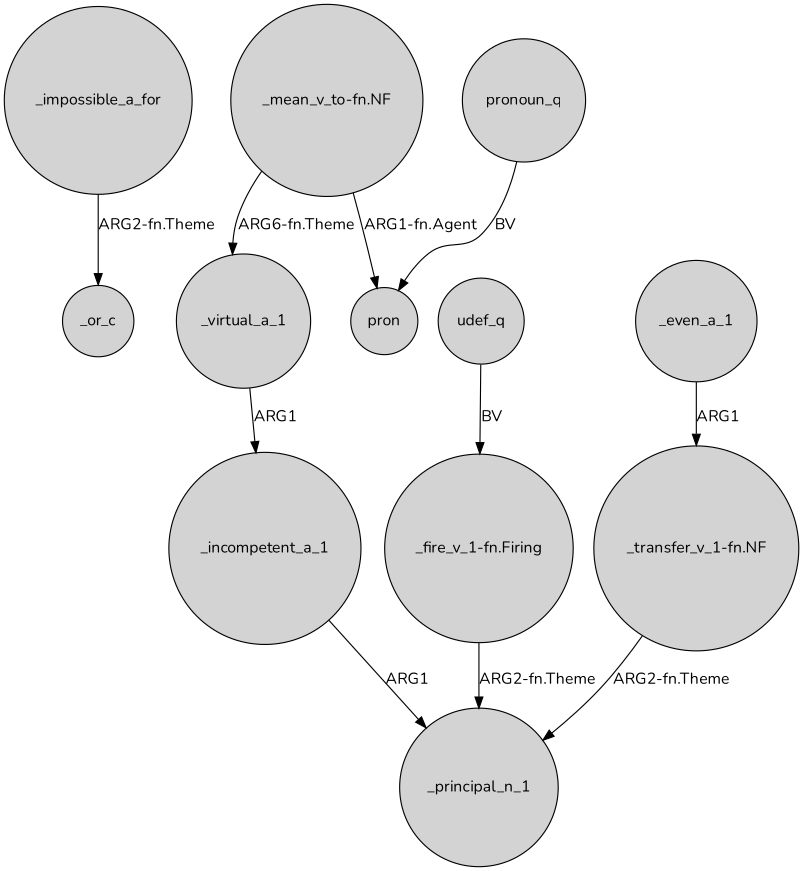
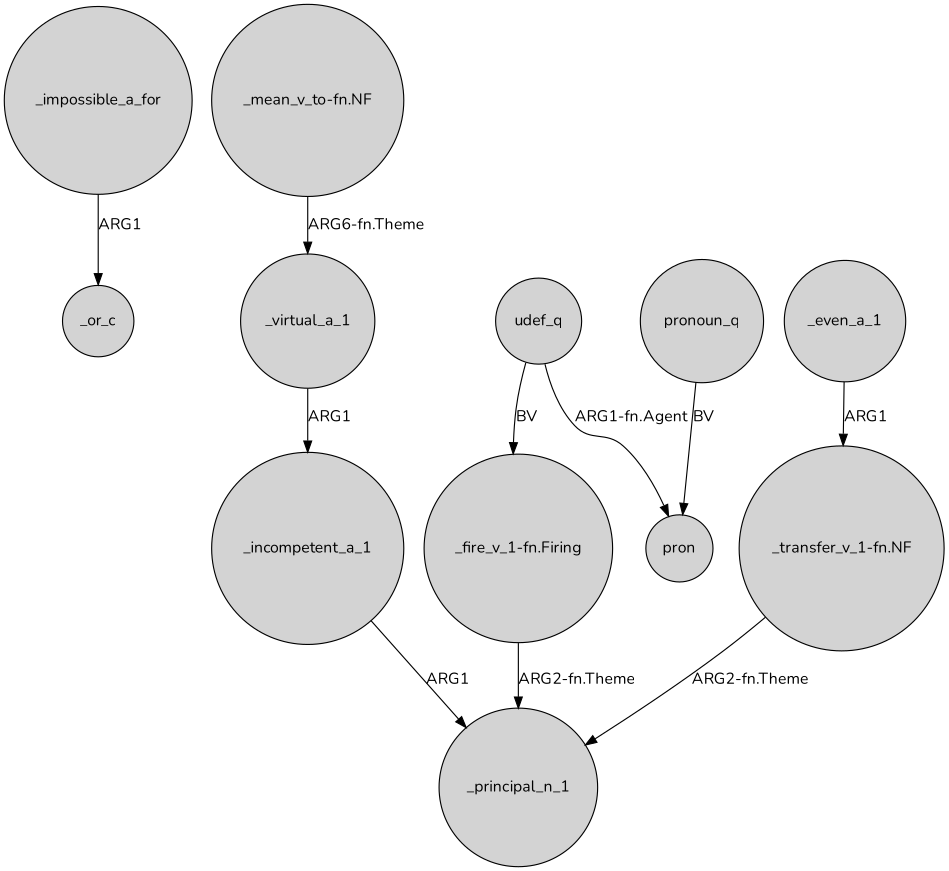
edge "_impossible_a_for" -> "_or_c": label "ARG2-fn.Theme" -> "ARG1"
edge "_mean_v_to-fn.NF" -> "pron": now "udef_q" -> "pron"
